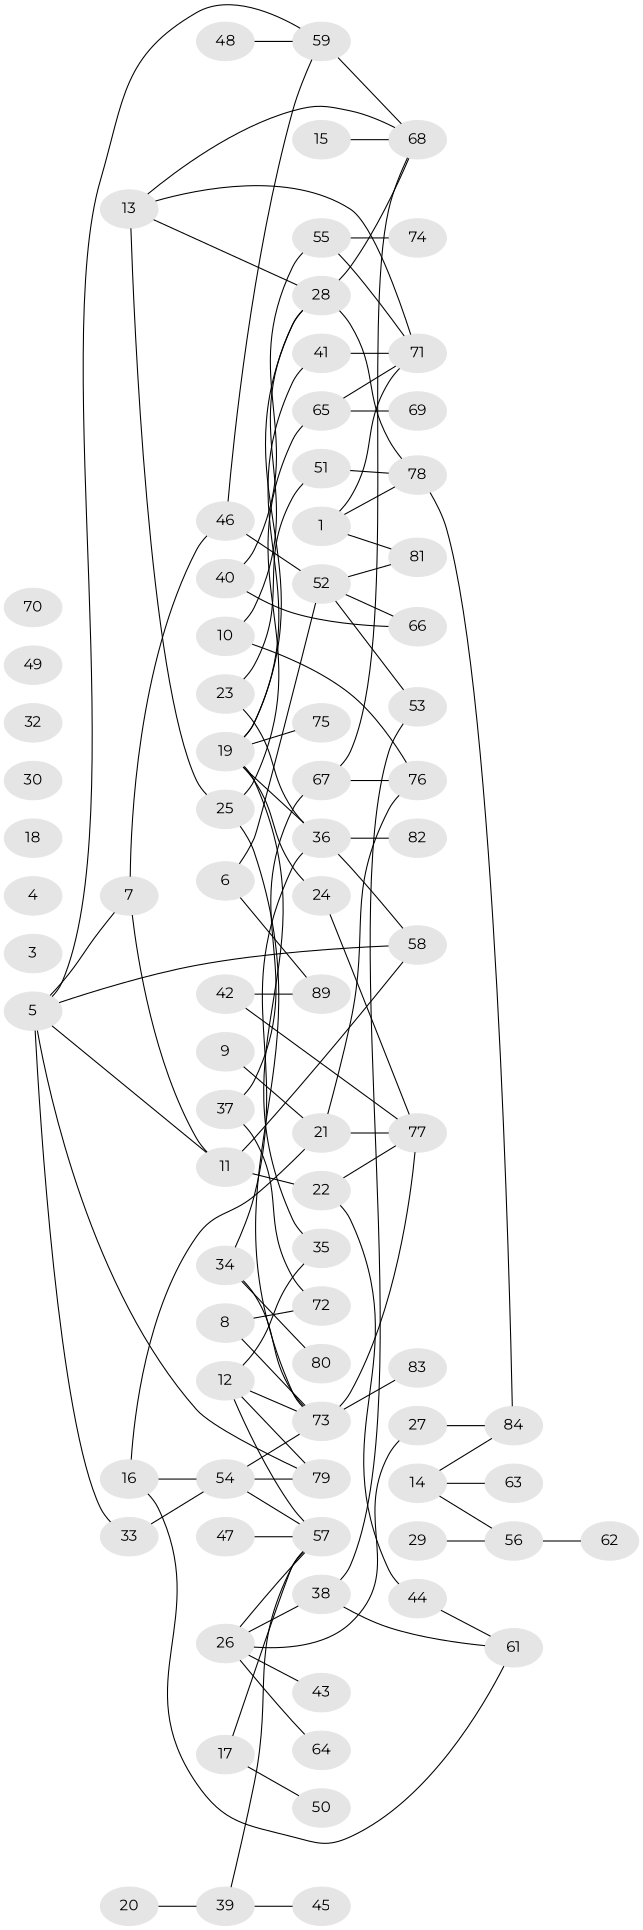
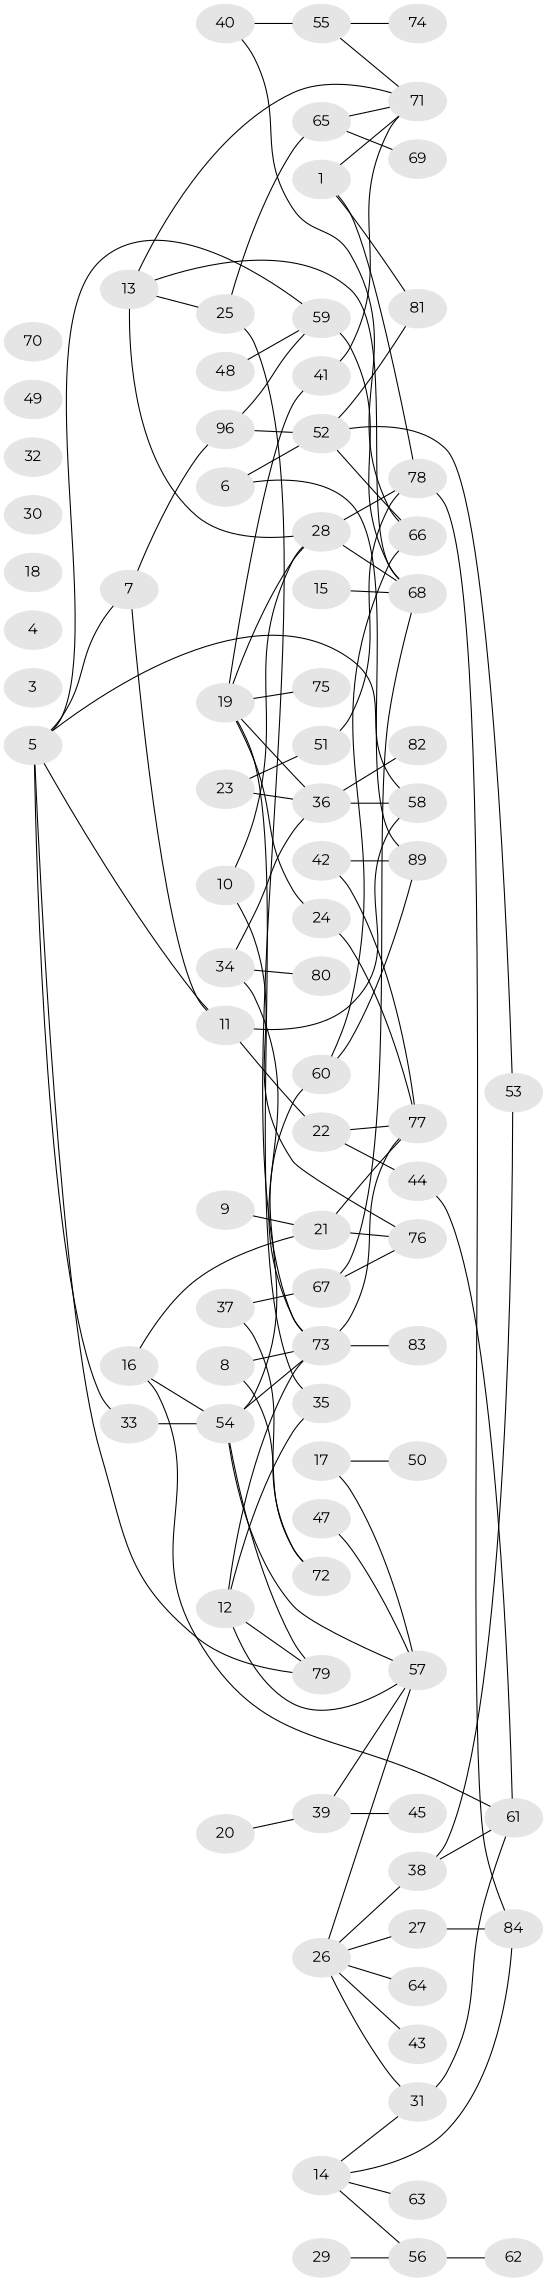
node "46": label "46" -> "96"
node "60": added
node "31": added
